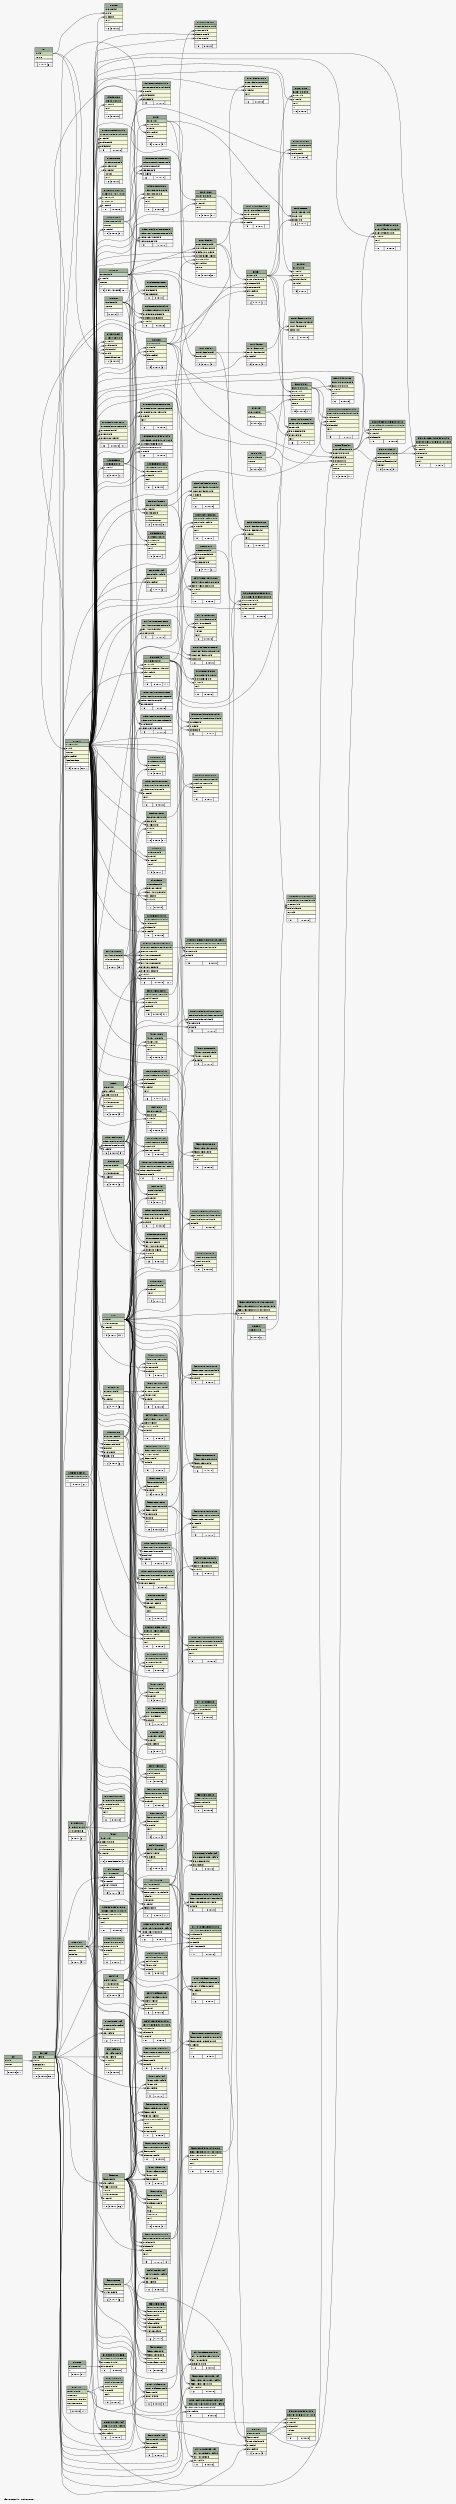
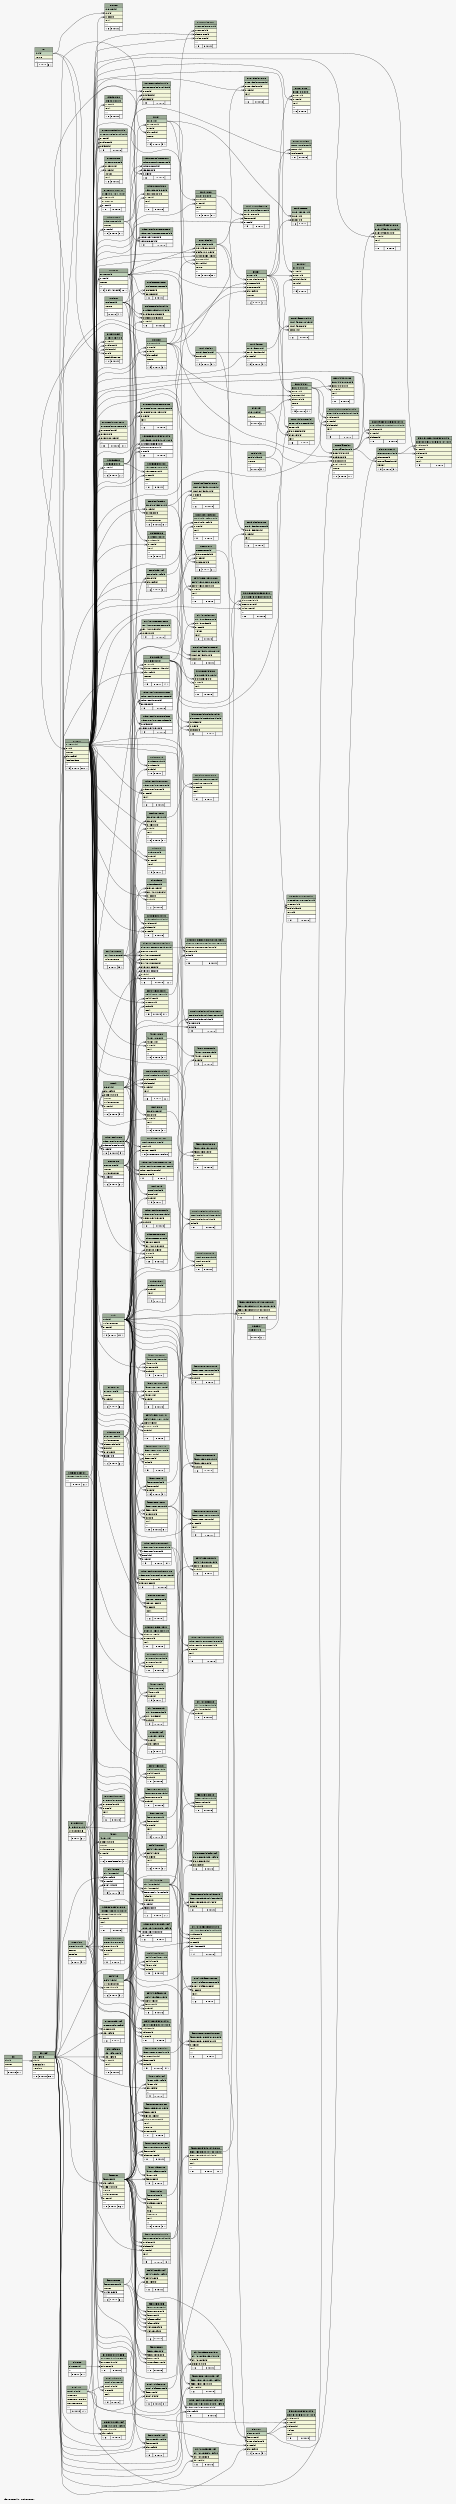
node "stock_genotype": text "0 rows" -> "0 programversion"
node "feature_cvtermprop": text "0 rows" -> "0 taxon"
